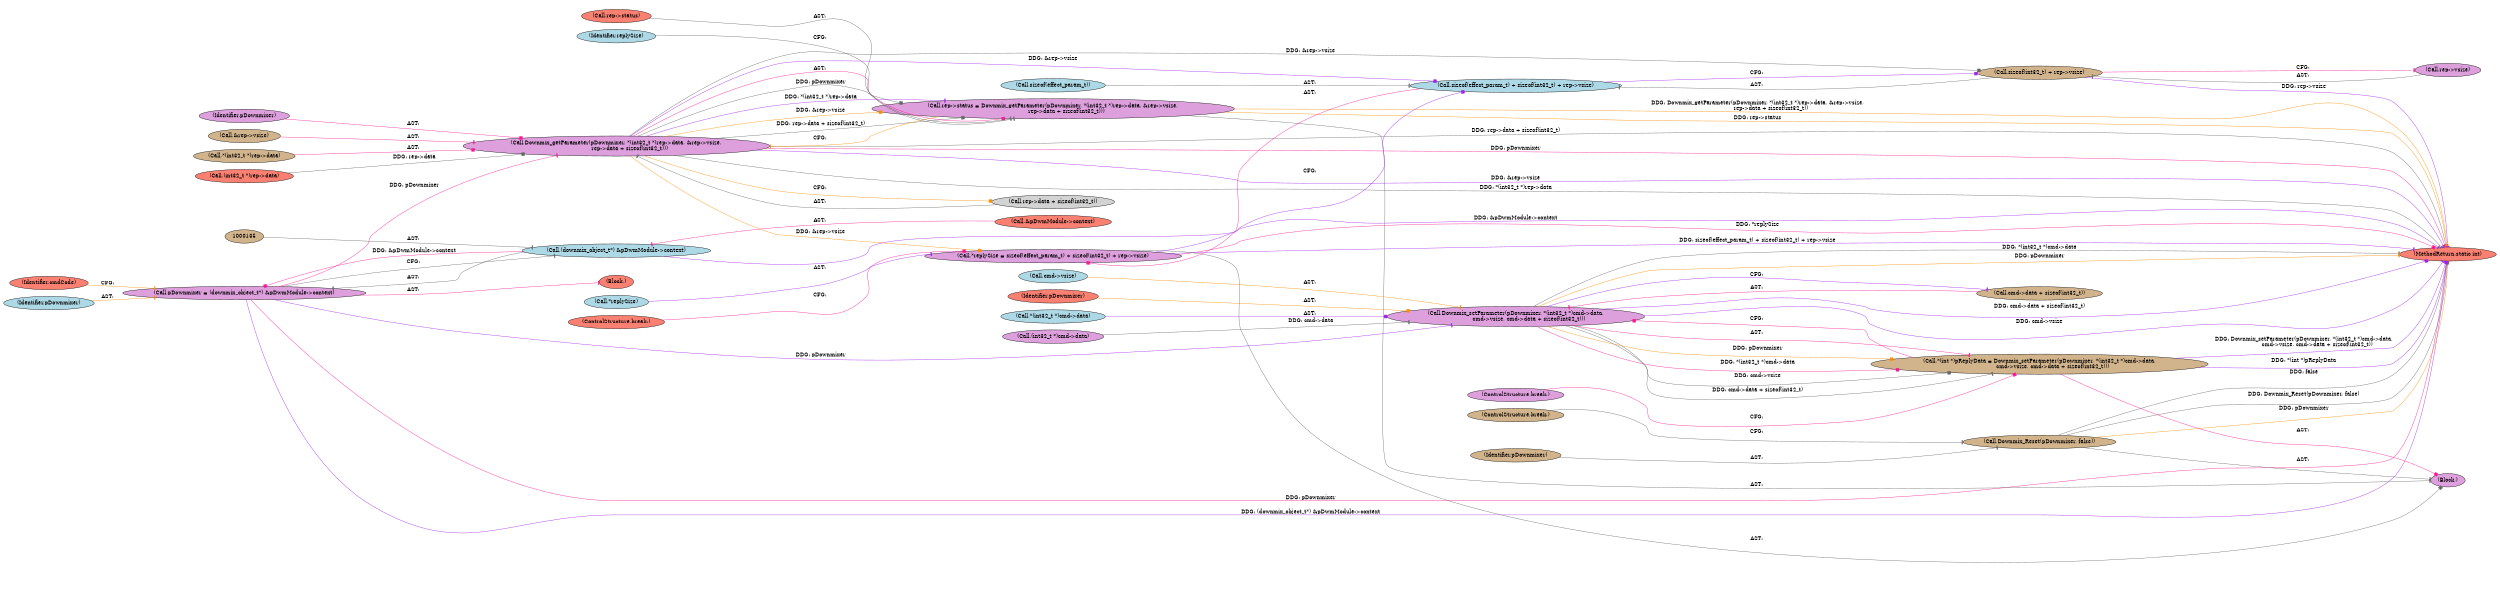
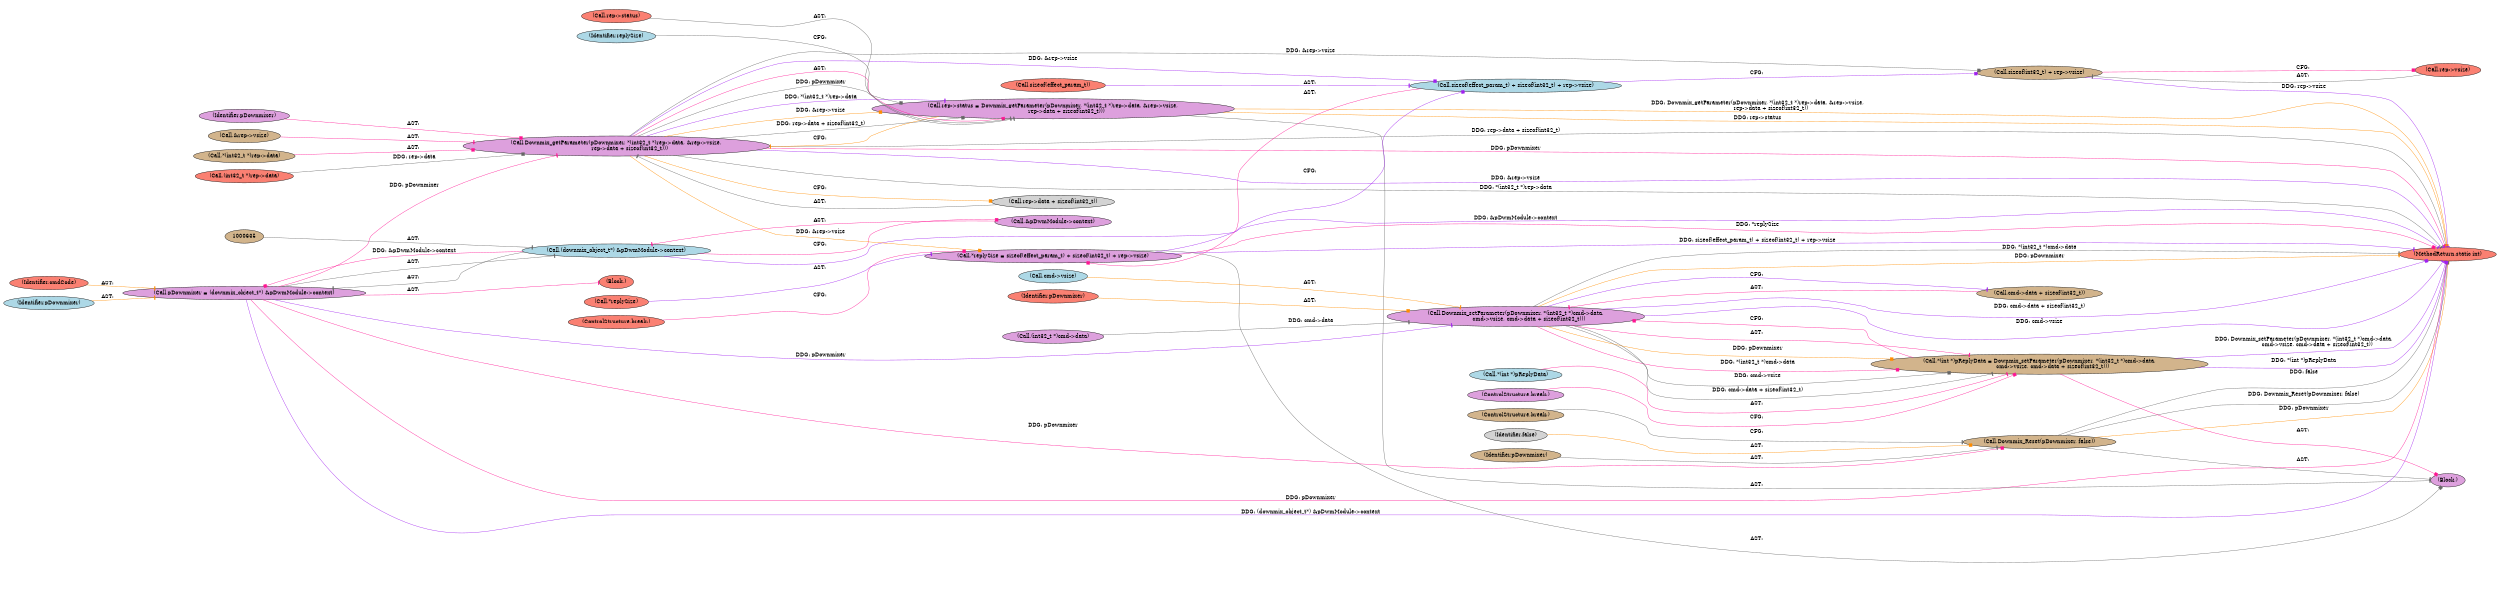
node "(Call,rep->vsize)": fillcolor plum -> salmon
edge "(Call,sizeof(int32_t) + rep->vsize)" -> "(Call,rep->vsize)": arrowhead tee -> box
node "(Call,sizeof(effect_param_t))": fillcolor lightblue -> salmon
edge "(Call,sizeof(effect_param_t))" -> "(Call,sizeof(effect_param_t) + sizeof(int32_t) + rep->vsize)": color gray40 -> purple
edge "(Call,sizeof(int32_t) + rep->vsize)" -> "(Call,sizeof(effect_param_t) + sizeof(int32_t) + rep->vsize)": removed, label "AST:"
node "(Call,&pDwmModule->context)": fillcolor salmon -> plum
node "1000135": label "1000135" -> "1000635"
edge "(Call,(downmix_object_t*) &pDwmModule->context)" -> "(Call,&pDwmModule->context)": added, label "CFG:"
edge "(Call,pDownmixer = (downmix_object_t*) &pDwmModule->context)" -> "(Call,(downmix_object_t*) &pDwmModule->context)": label "CFG: " -> "AST: "
edge "(Identifier,cmdCode)" -> "(Call,pDownmixer = (downmix_object_t*) &pDwmModule->context)": label "CFG: " -> "AST: "
node "(Call,*replySize)": fillcolor lightblue -> salmon
node "(Call,*(int32_t *)cmd->data)": removed
node "(Call,*(int *)pReplyData)": added
node "(Identifier,false)": added
edge "(Call,pDownmixer = (downmix_object_t*) &pDwmModule->context)" -> "(Call,Downmix_Reset(pDownmixer, false))": added, label "DDG: pDownmixer"
